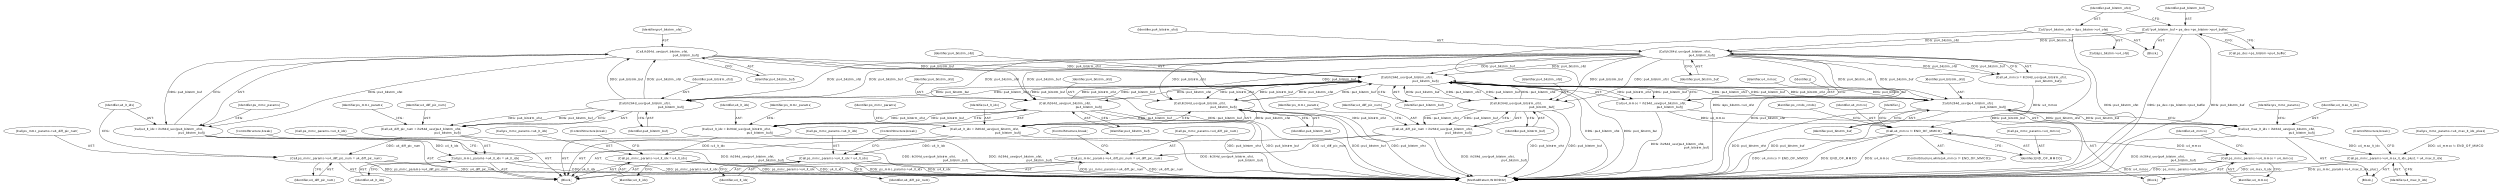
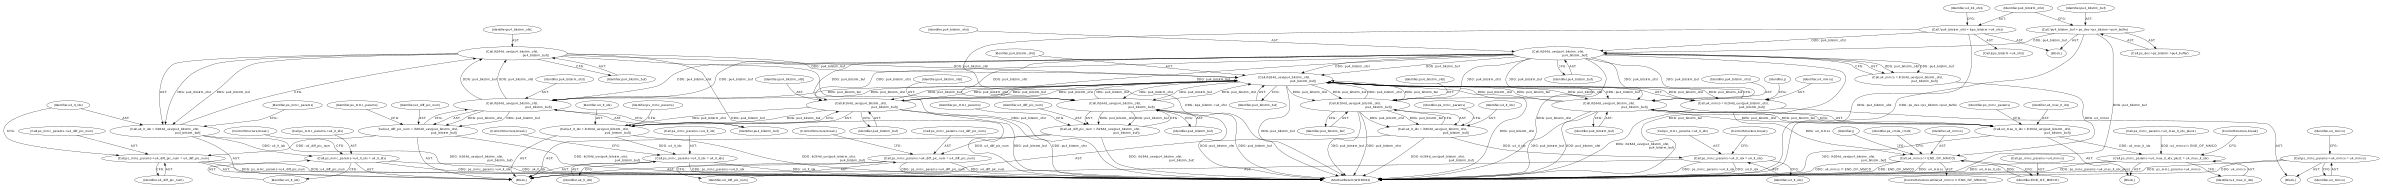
node "(Identifier,u4_bit_ofst)": added
edge "(Call,ps_dec->ps_bitstrm->pu4_buffer)" -> "(Call,*pu4_bitstrm_buf = ps_dec->ps_bitstrm->pu4_buffer)": label "CFG: " -> "AST: "
edge "(Call,*pu4_bitstrm_buf = ps_dec->ps_bitstrm->pu4_buffer)" -> "(Call,ps_dec->ps_bitstrm->pu4_buffer)": label "CFG: " -> "AST: "
edge "(Call,u4_mmco != END_OF_MMCO)" -> "(Call,ps_mmc_params->u4_mmco = u4_mmco)": removed, label "DDG: u4_mmco"
edge "(Identifier,END_OF_MMCO)" -> "(Call,u4_mmco != END_OF_MMCO)": label "AST: " -> "DDG: "
